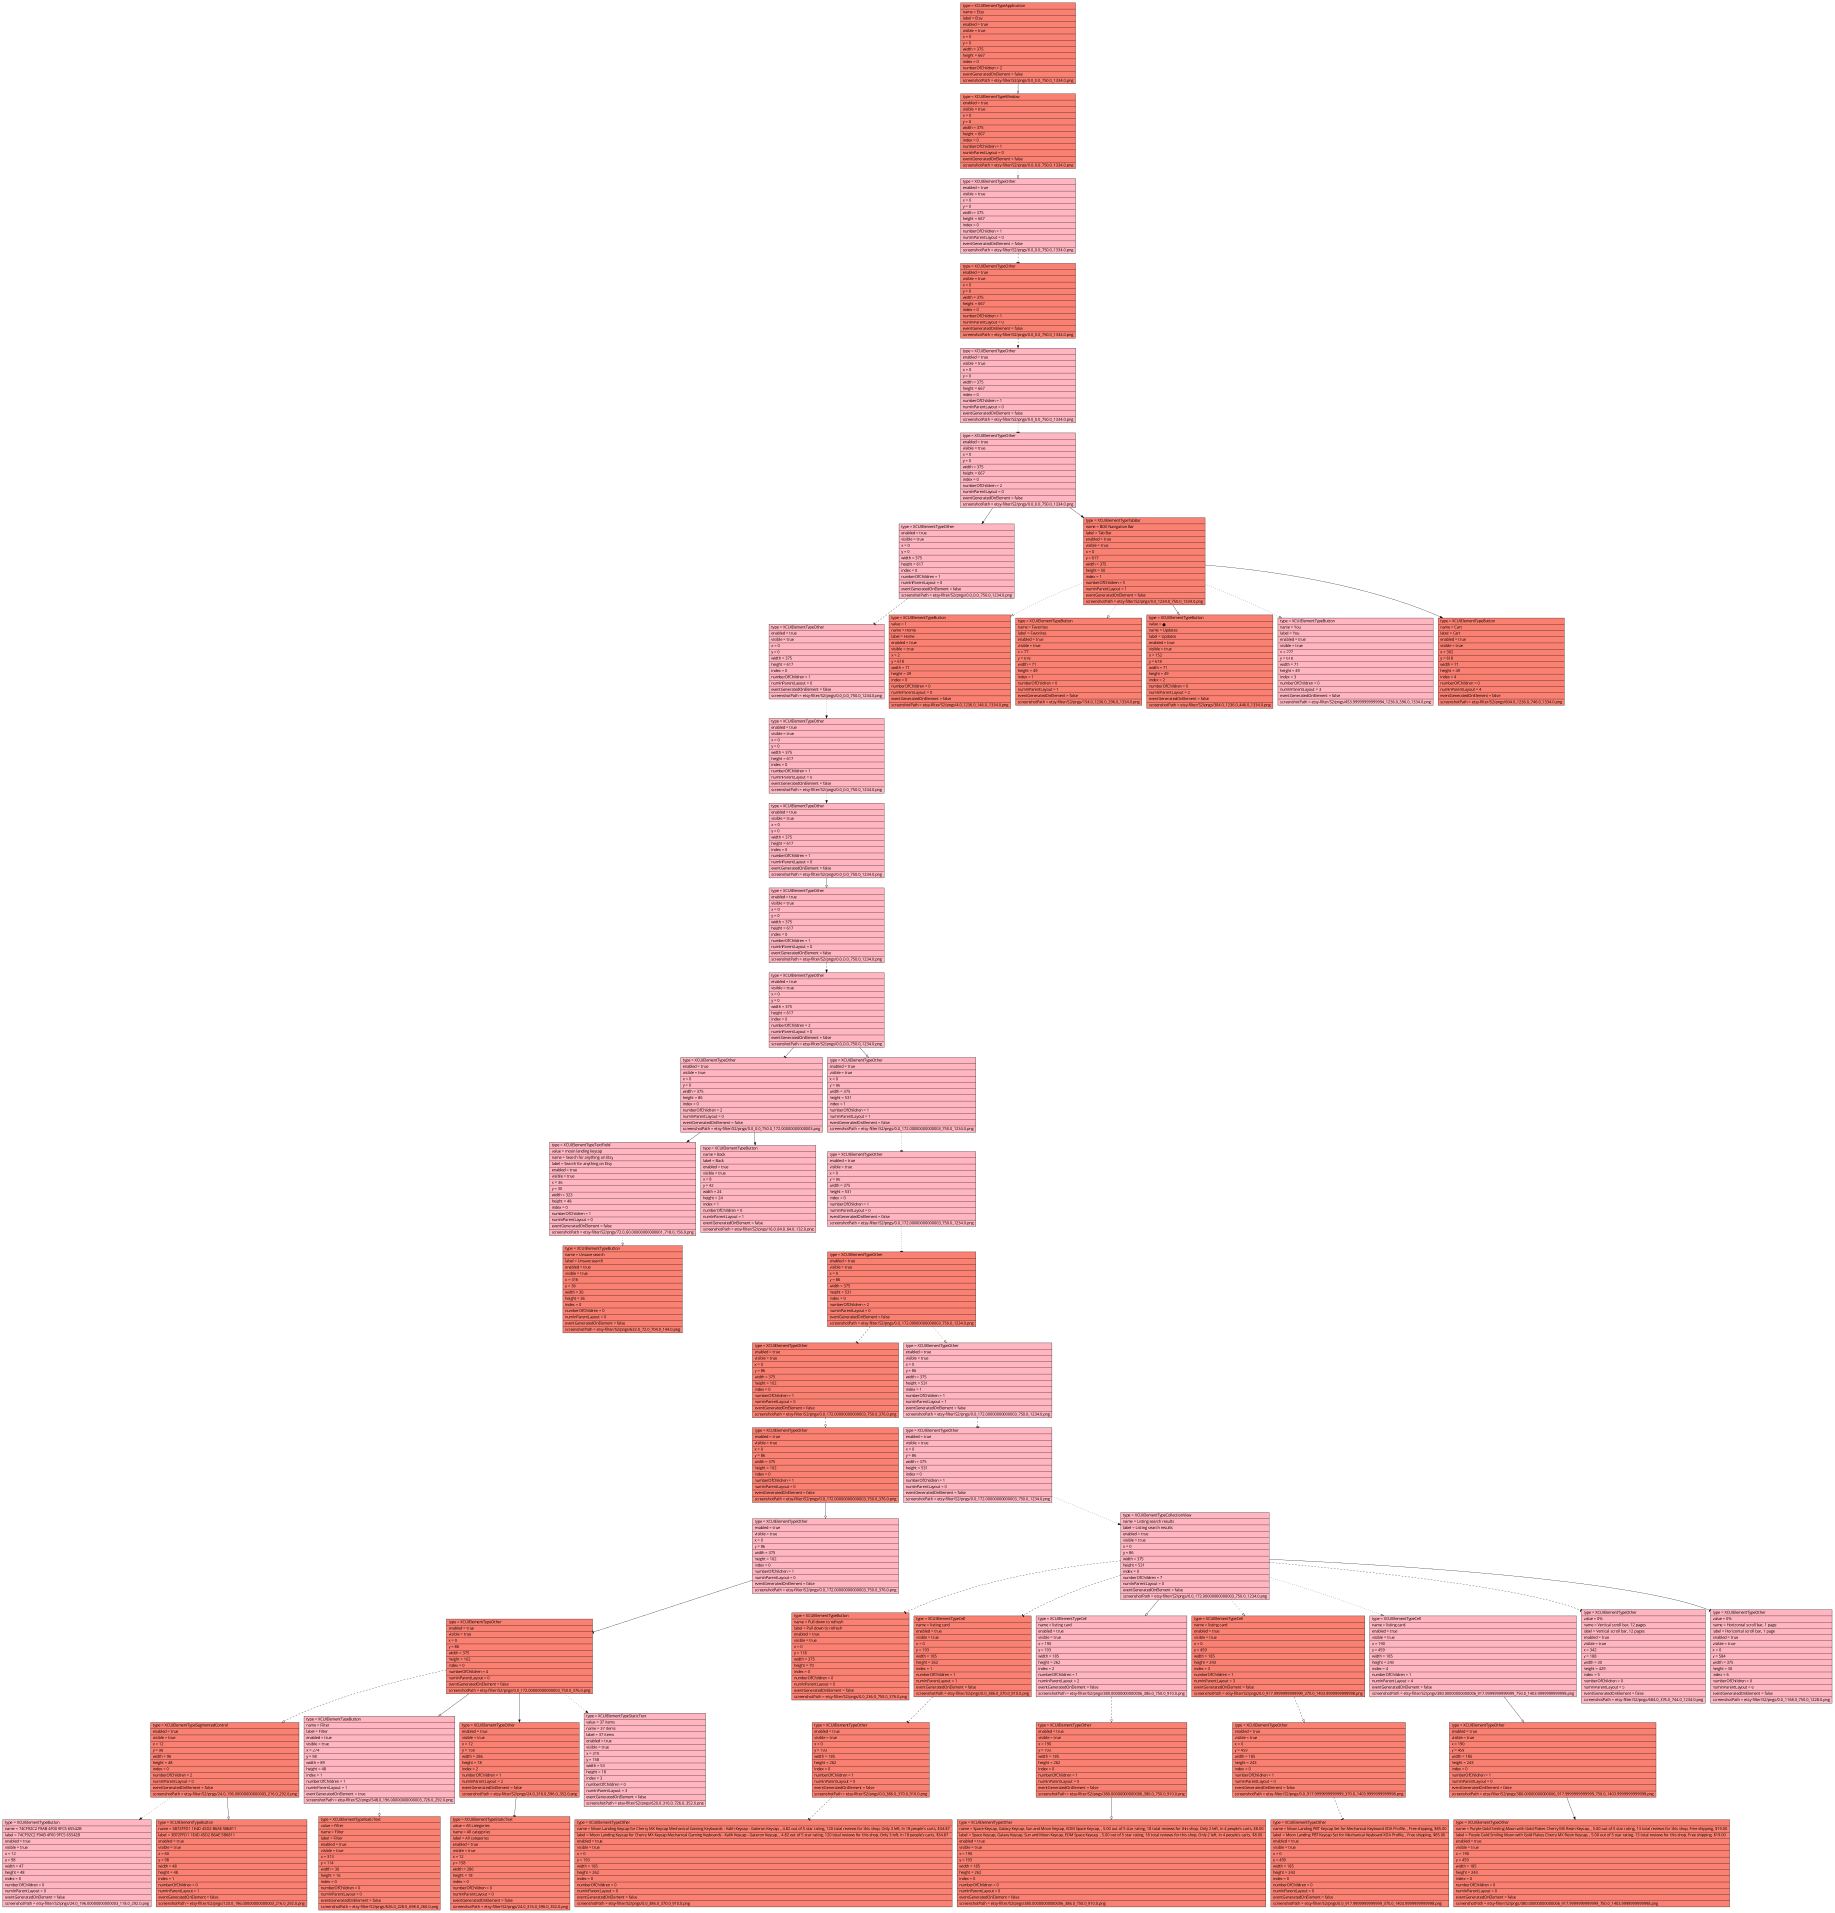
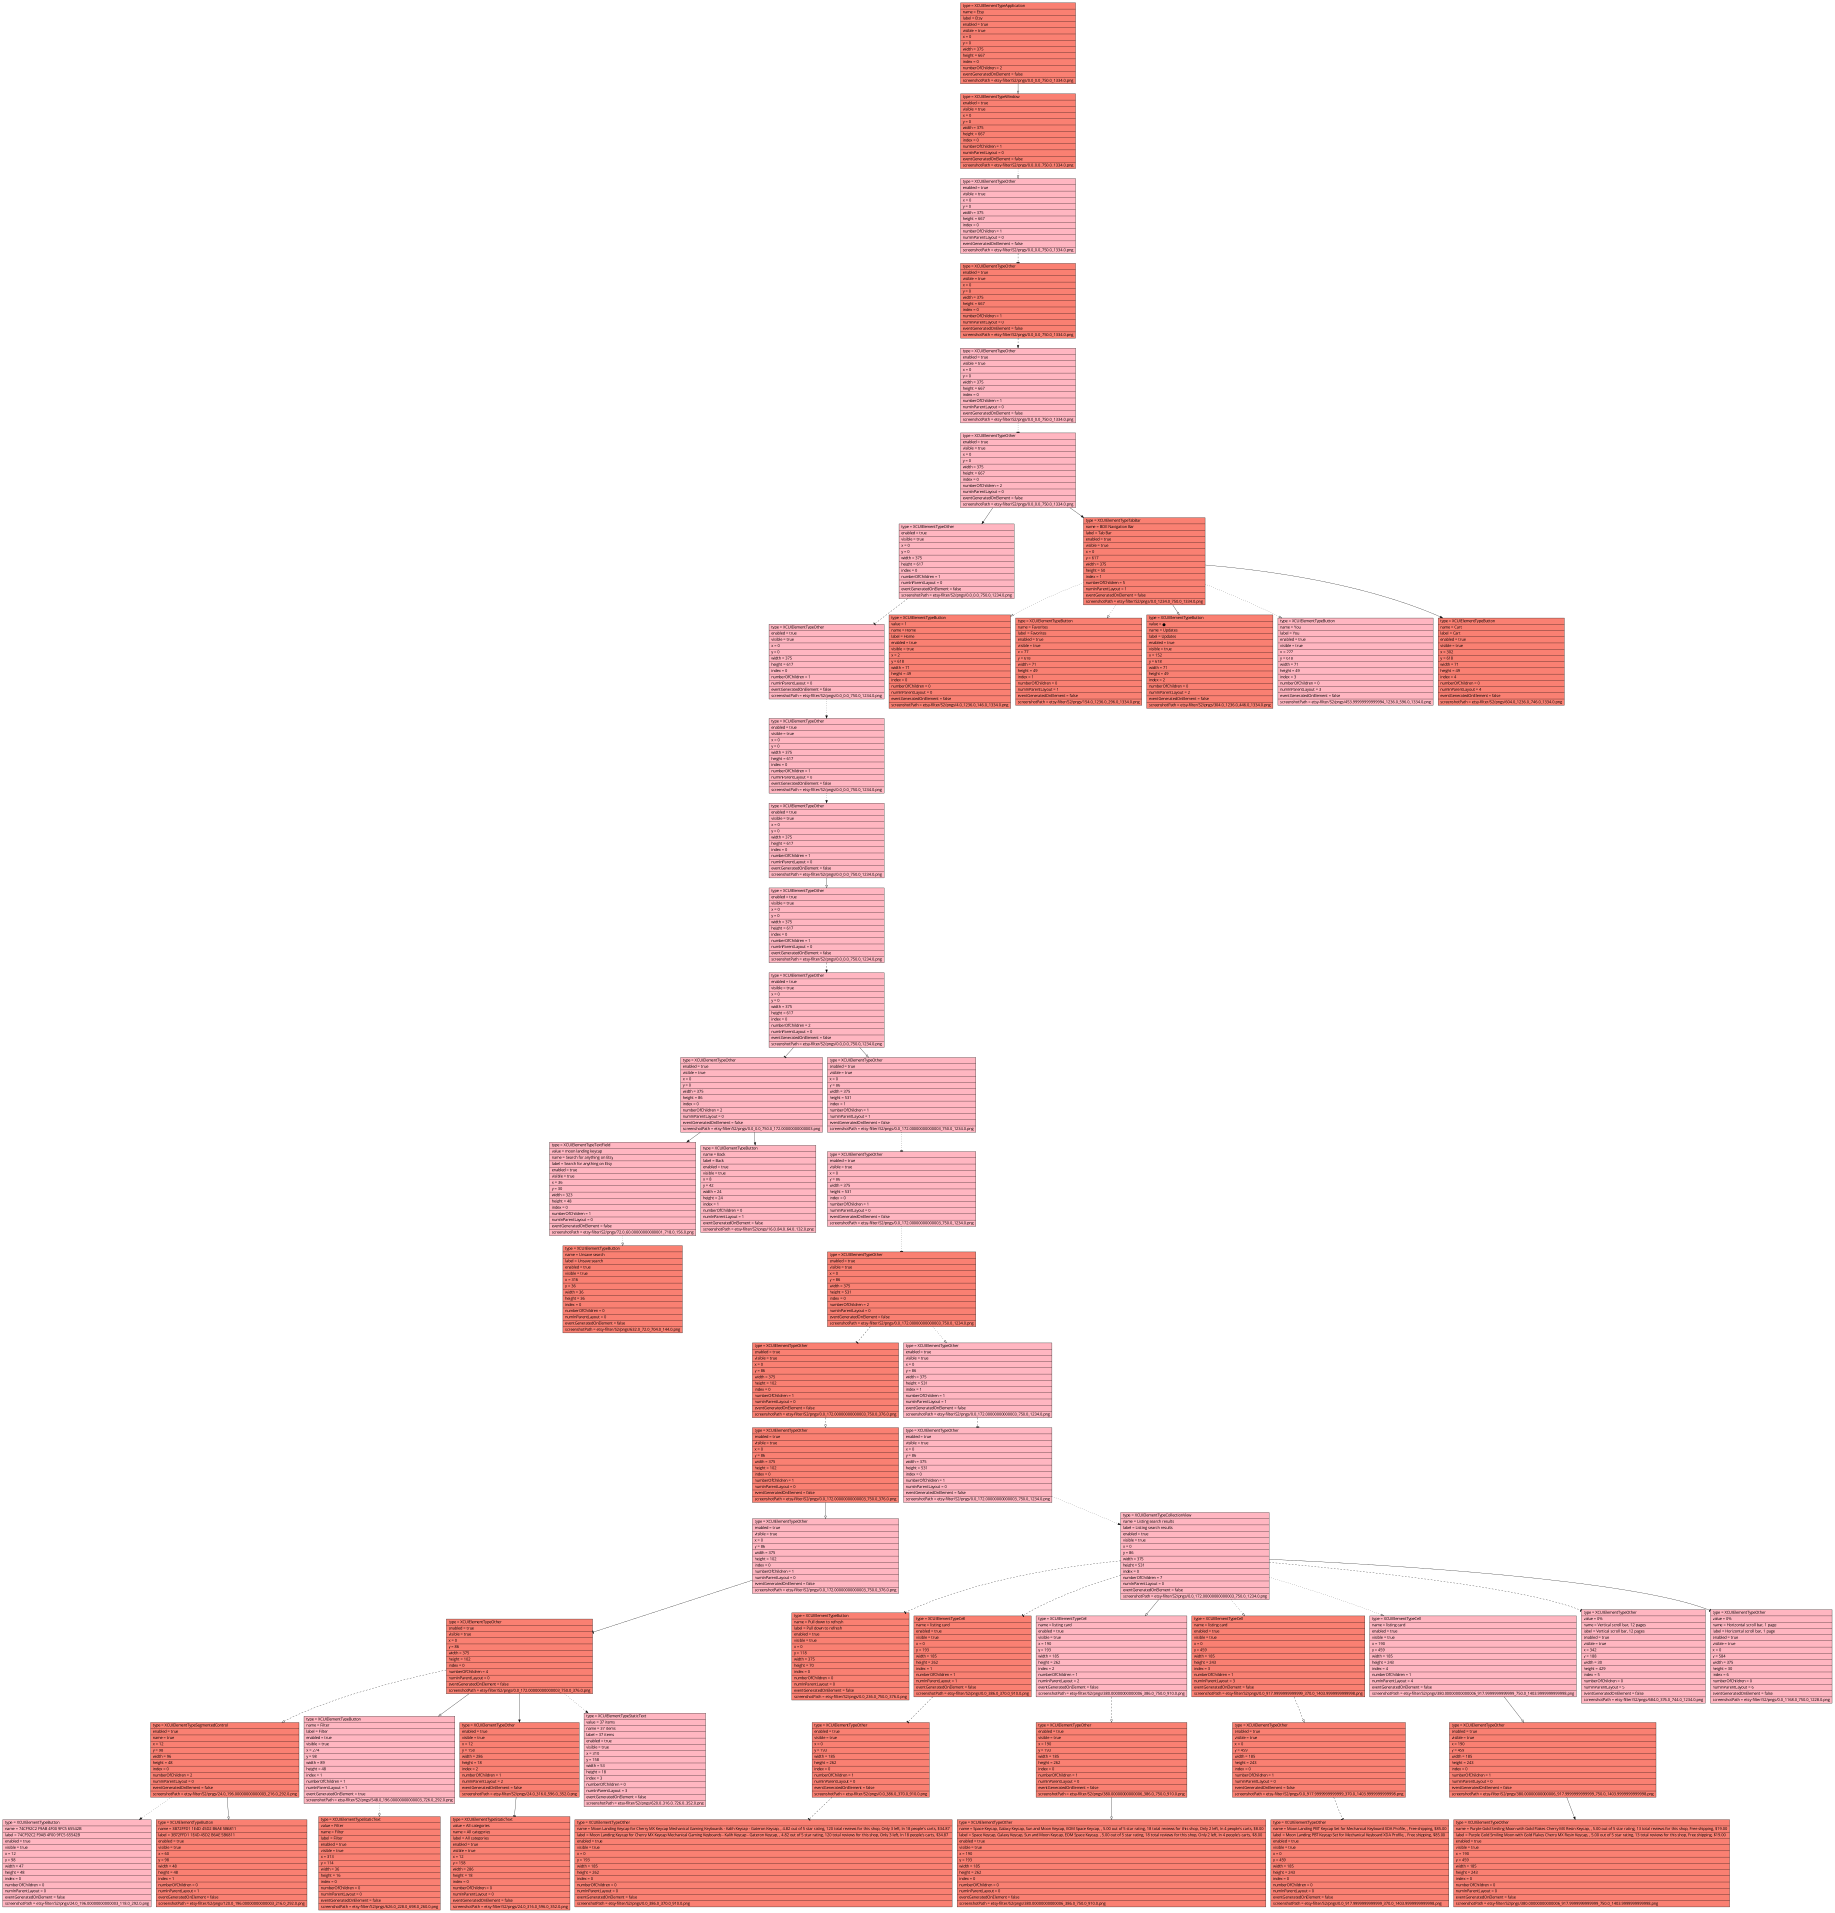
node "type = XCUIElementTypeSegmentedControl": text "visible = true" -> "name = true"
